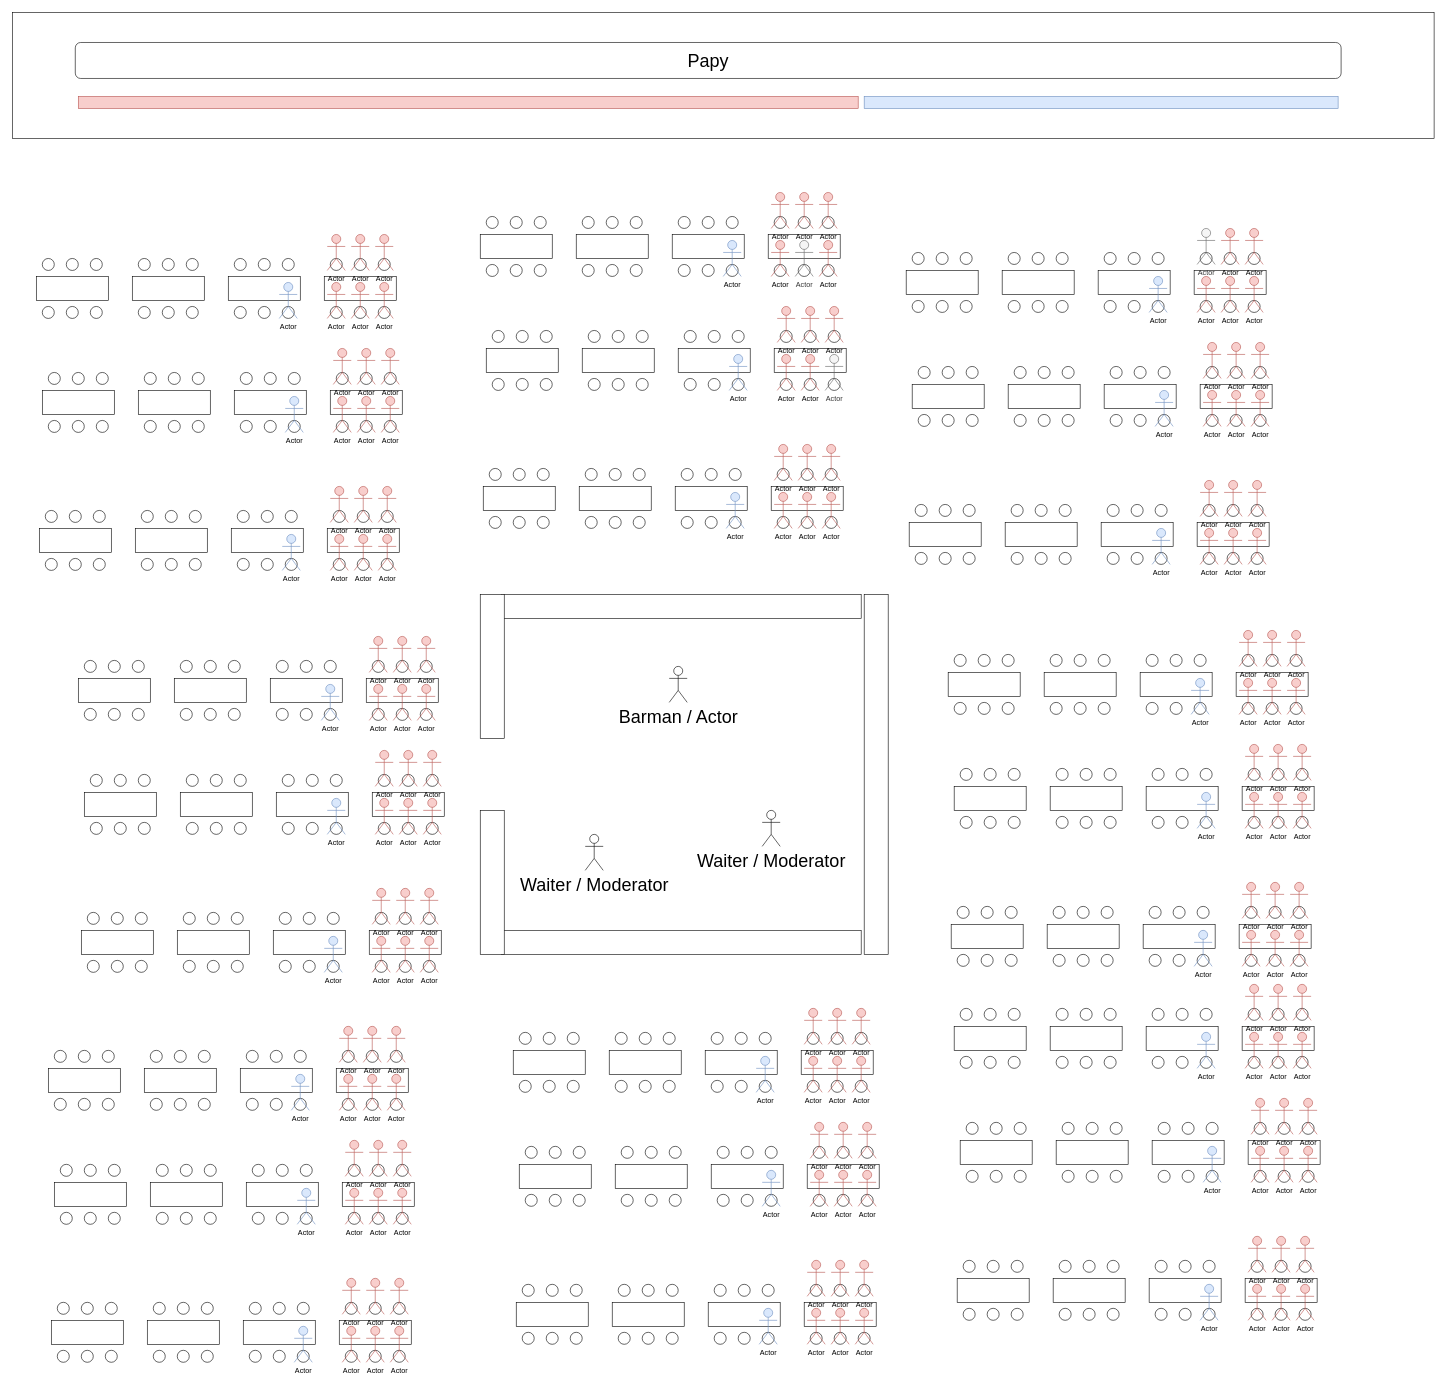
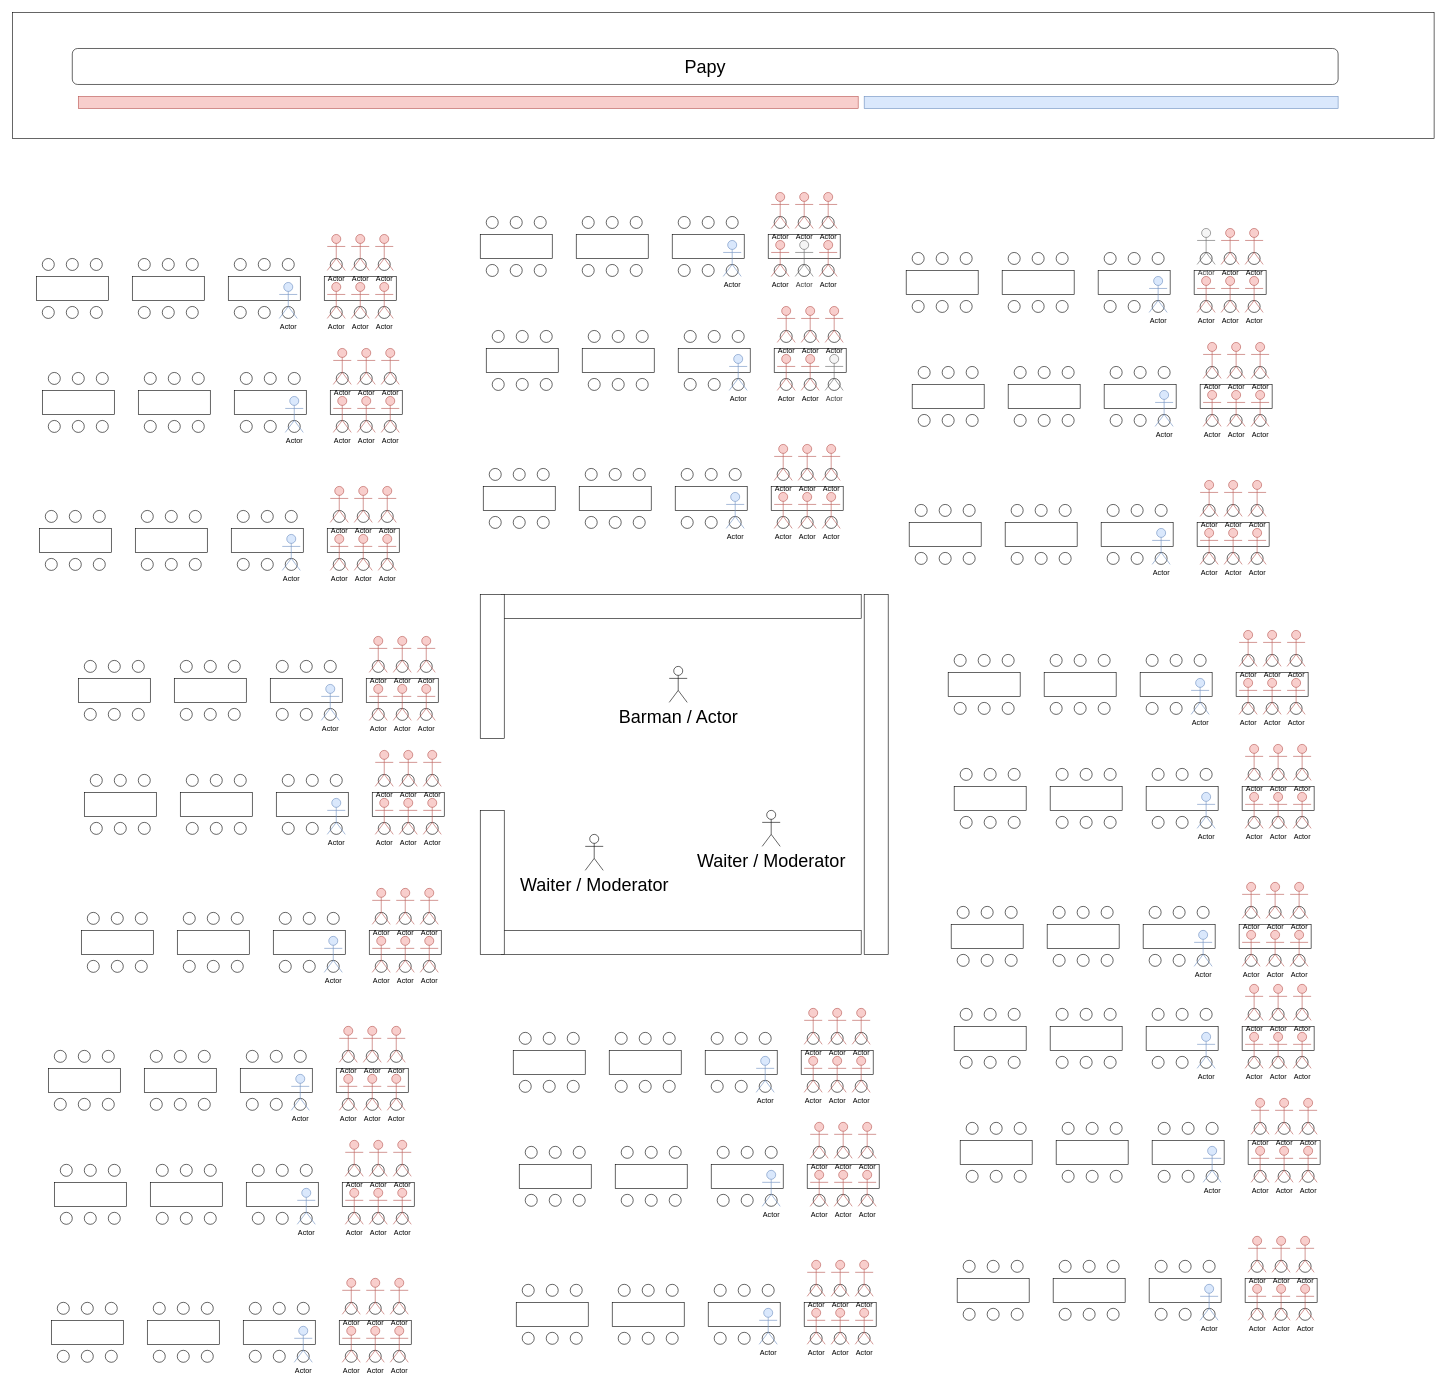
node "Papy": moved (708, 60) -> (705, 66)
